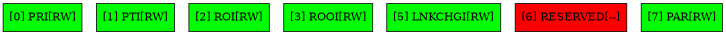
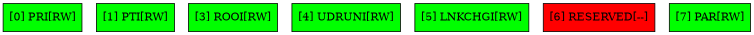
node "[2] ROI[RW]": removed
node "[4] UDRUNI[RW]": added
